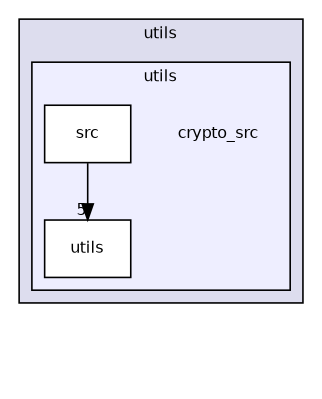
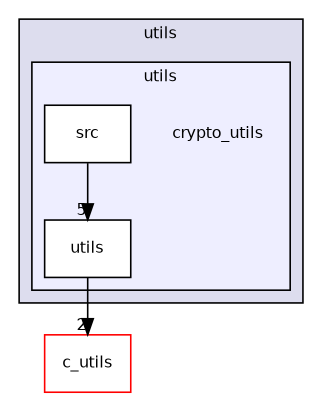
node "crypto_src": label "crypto_src" -> "crypto_utils"
node "c_utils": added
